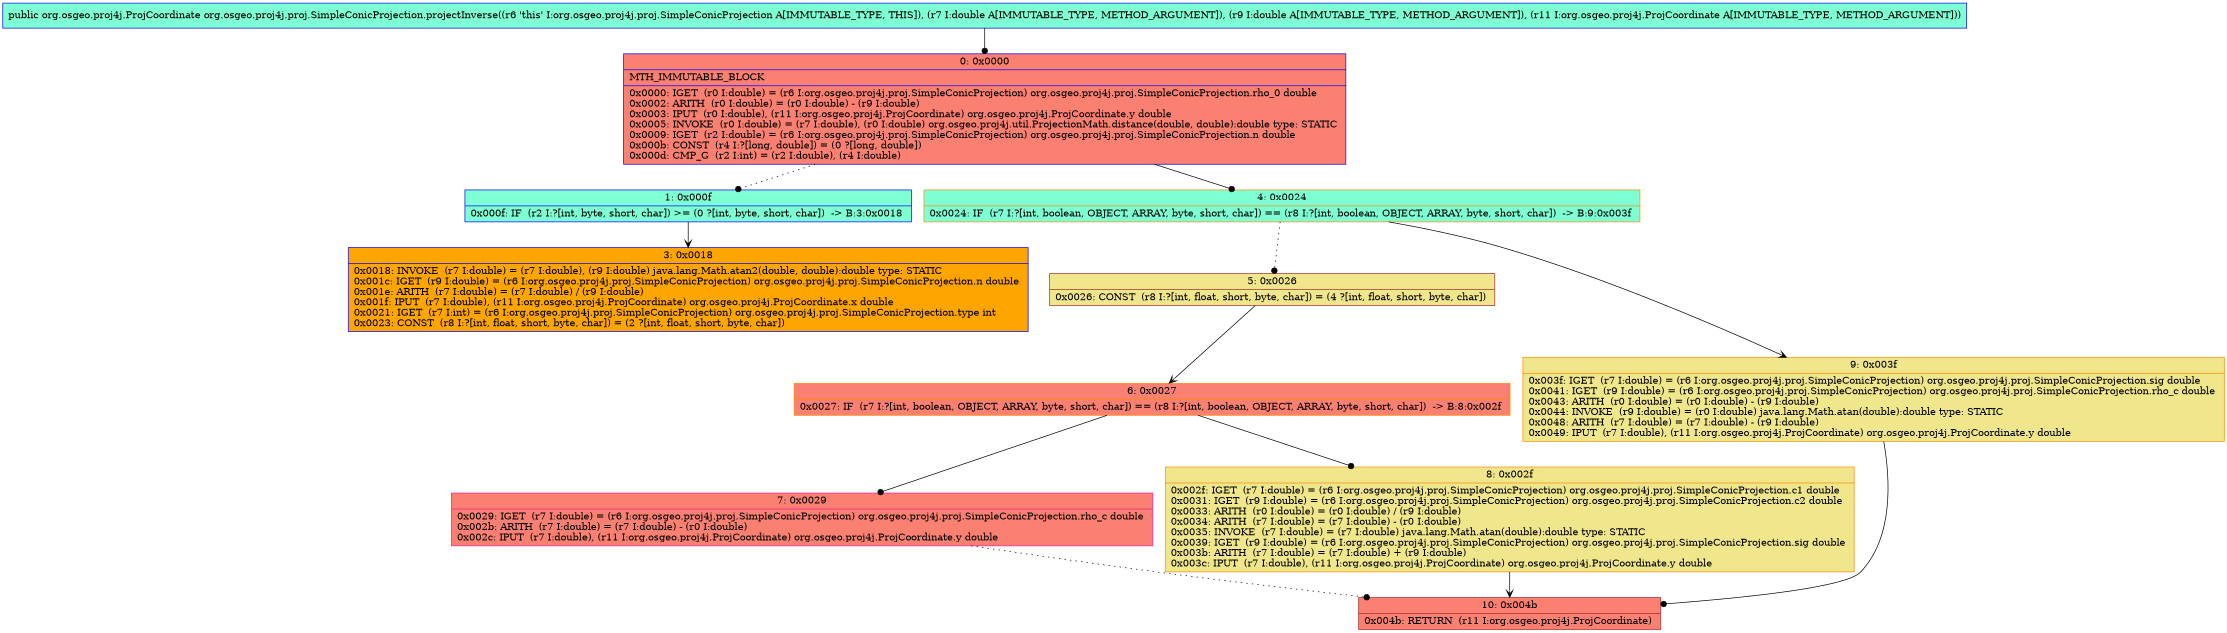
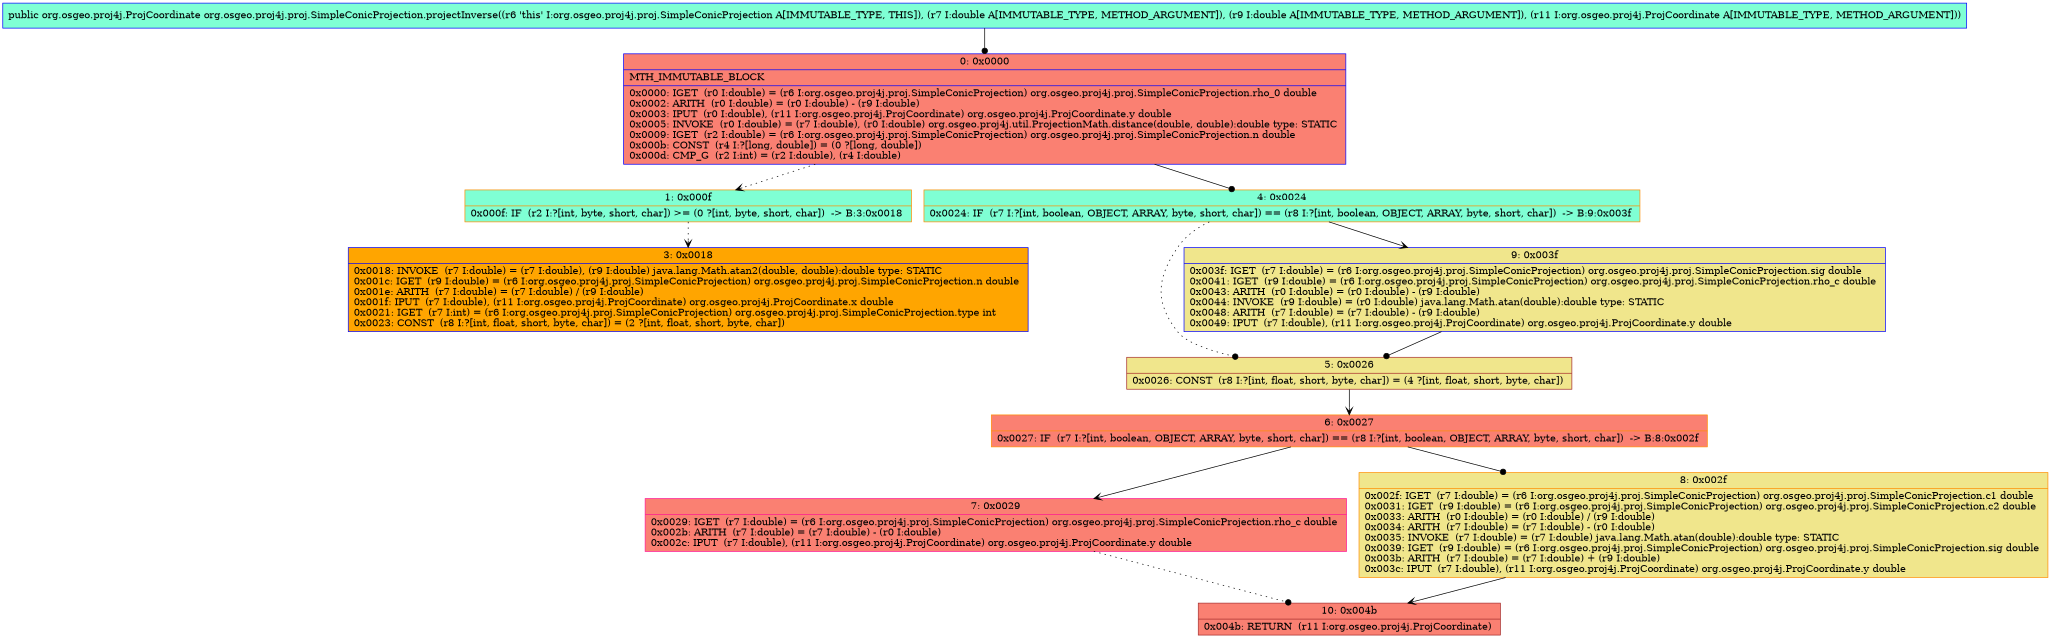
edge "0: 0x0000" -> "1: 0x000f": arrowhead dot -> vee
node "1: 0x000f": color blue -> darkorange
edge "1: 0x000f" -> "3: 0x0018": style solid -> dotted
node "9: 0x003f": color darkorange -> blue
edge "6: 0x0027" -> "7: 0x0029": arrowhead dot -> vee
edge "9: 0x003f" -> "10: 0x004b": now "9: 0x003f" -> "5: 0x0026"
